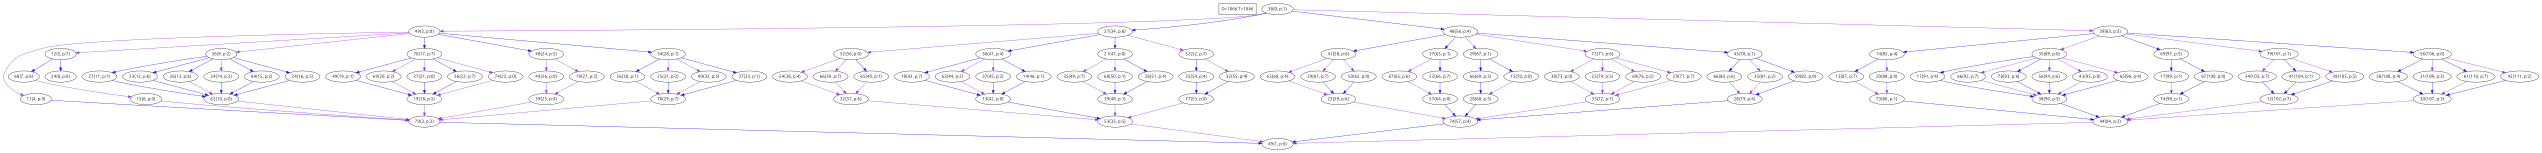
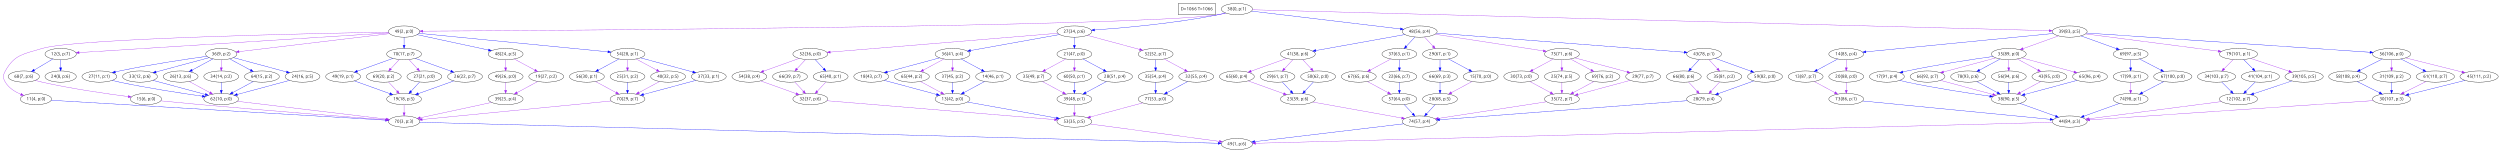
node "74(23, p:0)": removed
